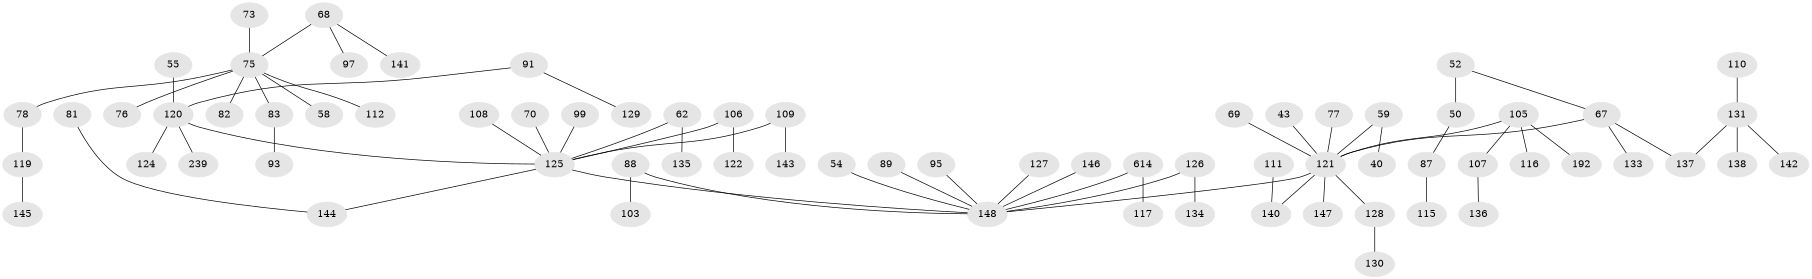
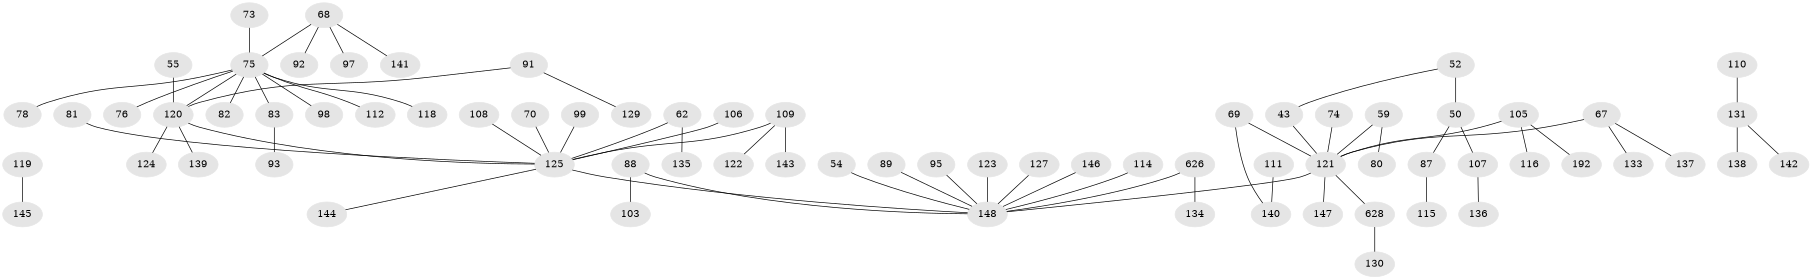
node "92": added
edge "75" -- "120": added
edge "52" -- "67": now "52" -- "43"
node "58": label "58" -> "98"
node "118": added
node "77": label "77" -> "74"
edge "78" -- "119": removed
edge "106" -- "122": now "109" -- "122"
edge "105" -- "107": now "50" -- "107"
edge "131" -- "137": removed
node "239": label "239" -> "139"
node "123": added
node "614": label "614" -> "114"
node "126": label "126" -> "626"
node "40": label "40" -> "80"
edge "121" -- "140": now "69" -- "140"
edge "81" -- "144": now "81" -- "125"
node "117": removed
node "128": label "128" -> "628"
